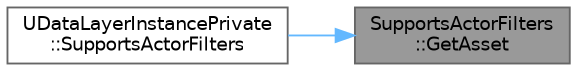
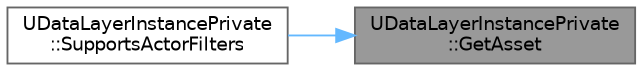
node "SupportsActorFilters ::GetAsset": label "SupportsActorFilters ::GetAsset" -> "UDataLayerInstancePrivate ::GetAsset"
